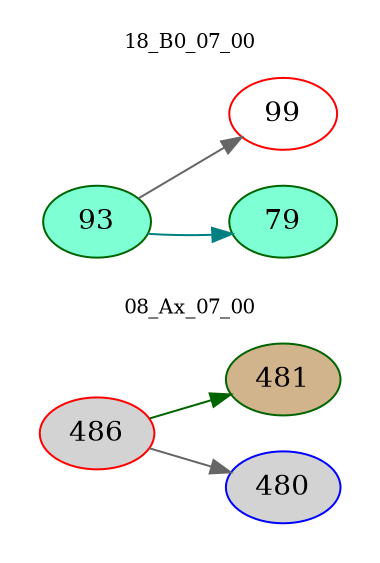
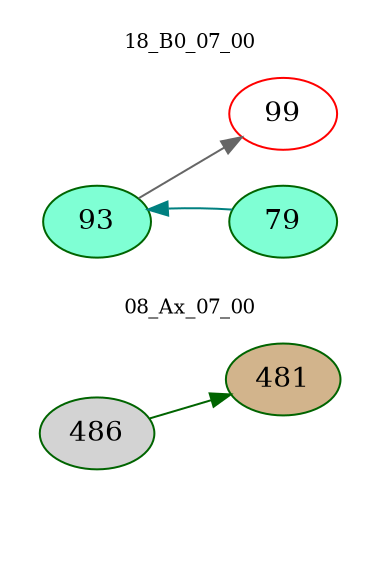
edge "93" -> "79": reversed
node "486": color red -> darkgreen
node "480": removed
